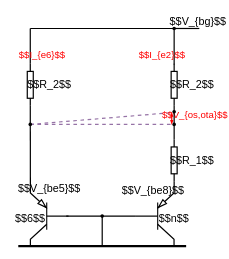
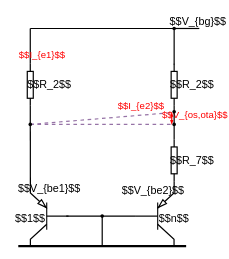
node "$$I_{e6}$$": label "$$I_{e6}$$" -> "$$I_{e1}$$"
node "$$I_{e2}$$": moved (162, 55) -> (141, 106)
node "$$R_1$$": label "$$R_1$$" -> "$$R_7$$"
node "$$V_{be5}$$": label "$$V_{be5}$$" -> "$$V_{be1}$$"
node "$$V_{be8}$$": label "$$V_{be8}$$" -> "$$V_{be2}$$"
node "$$6$$": label "$$6$$" -> "$$1$$"
